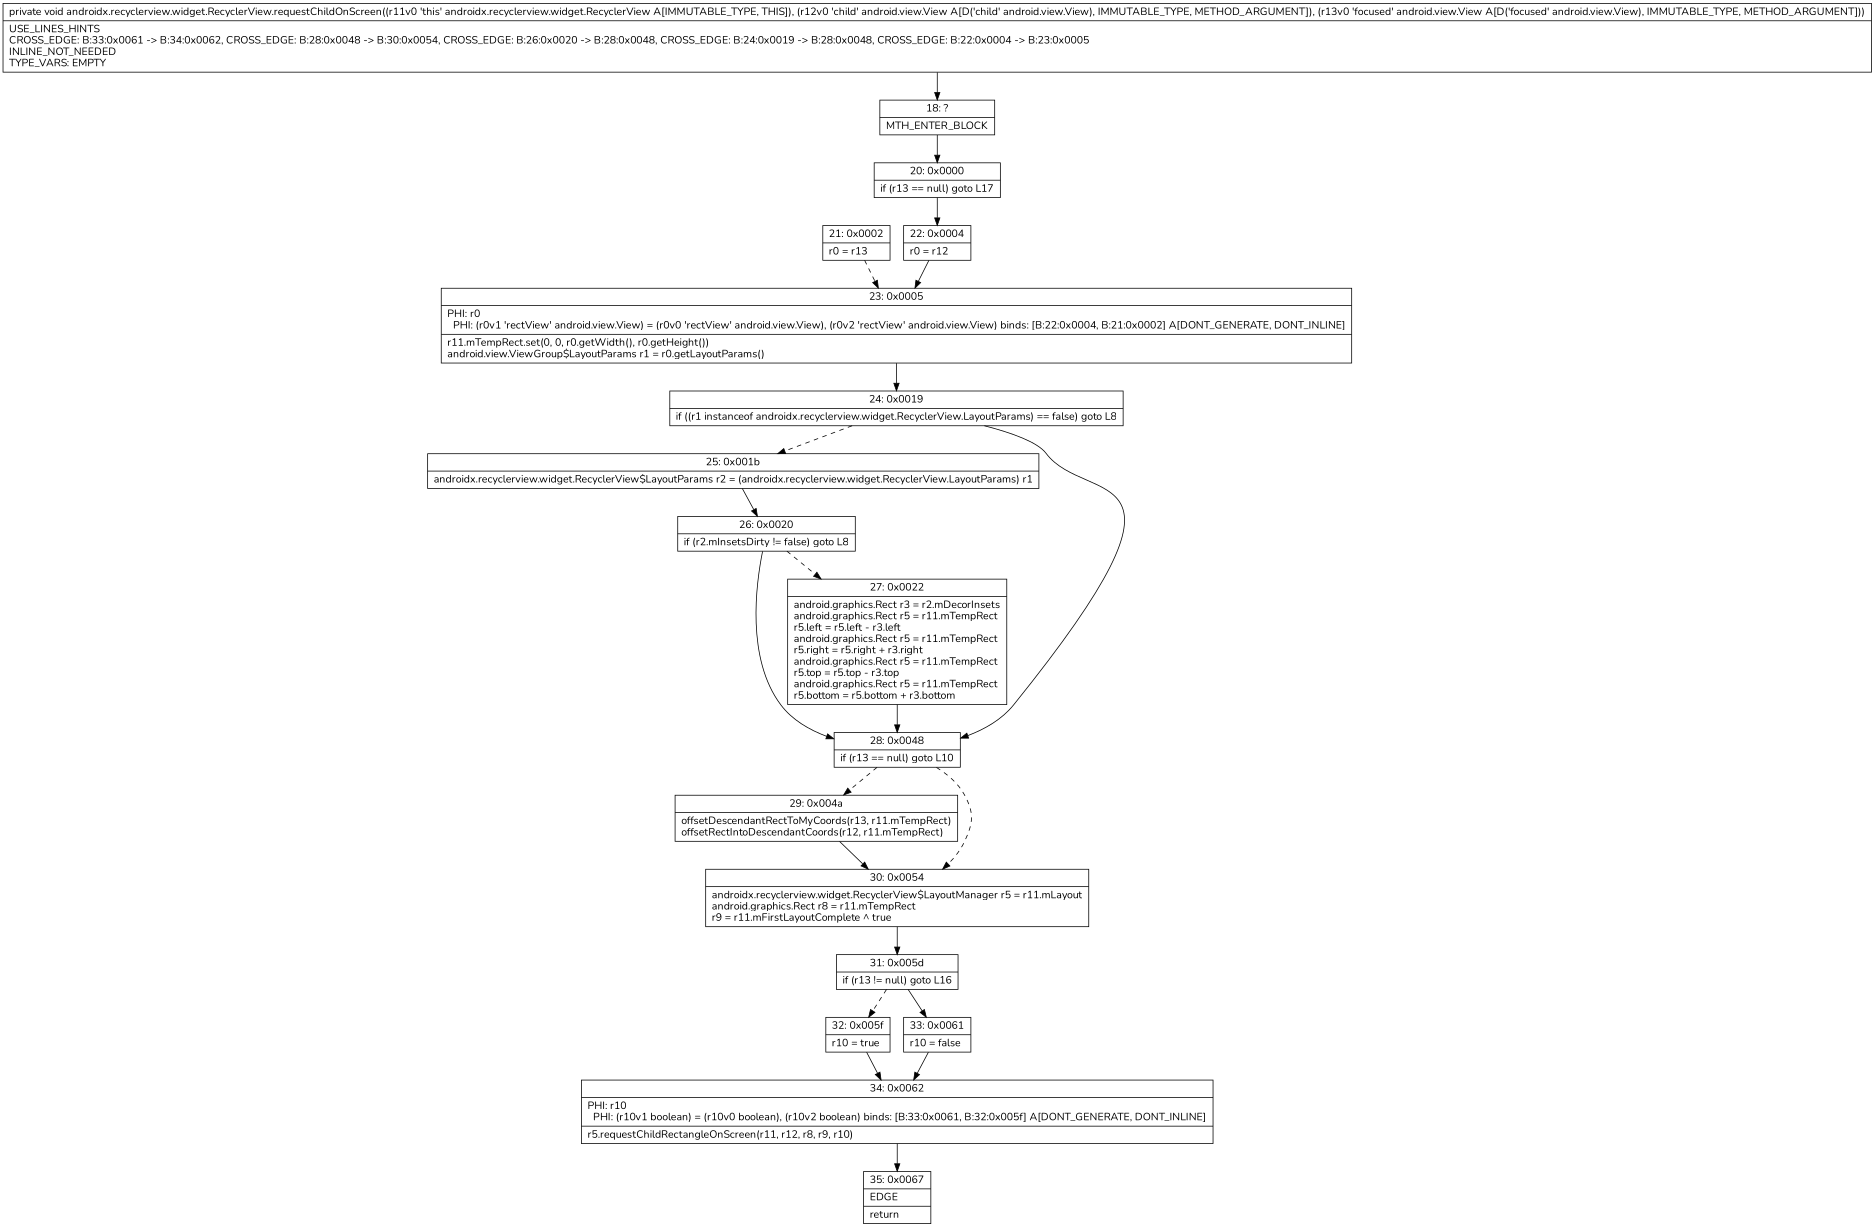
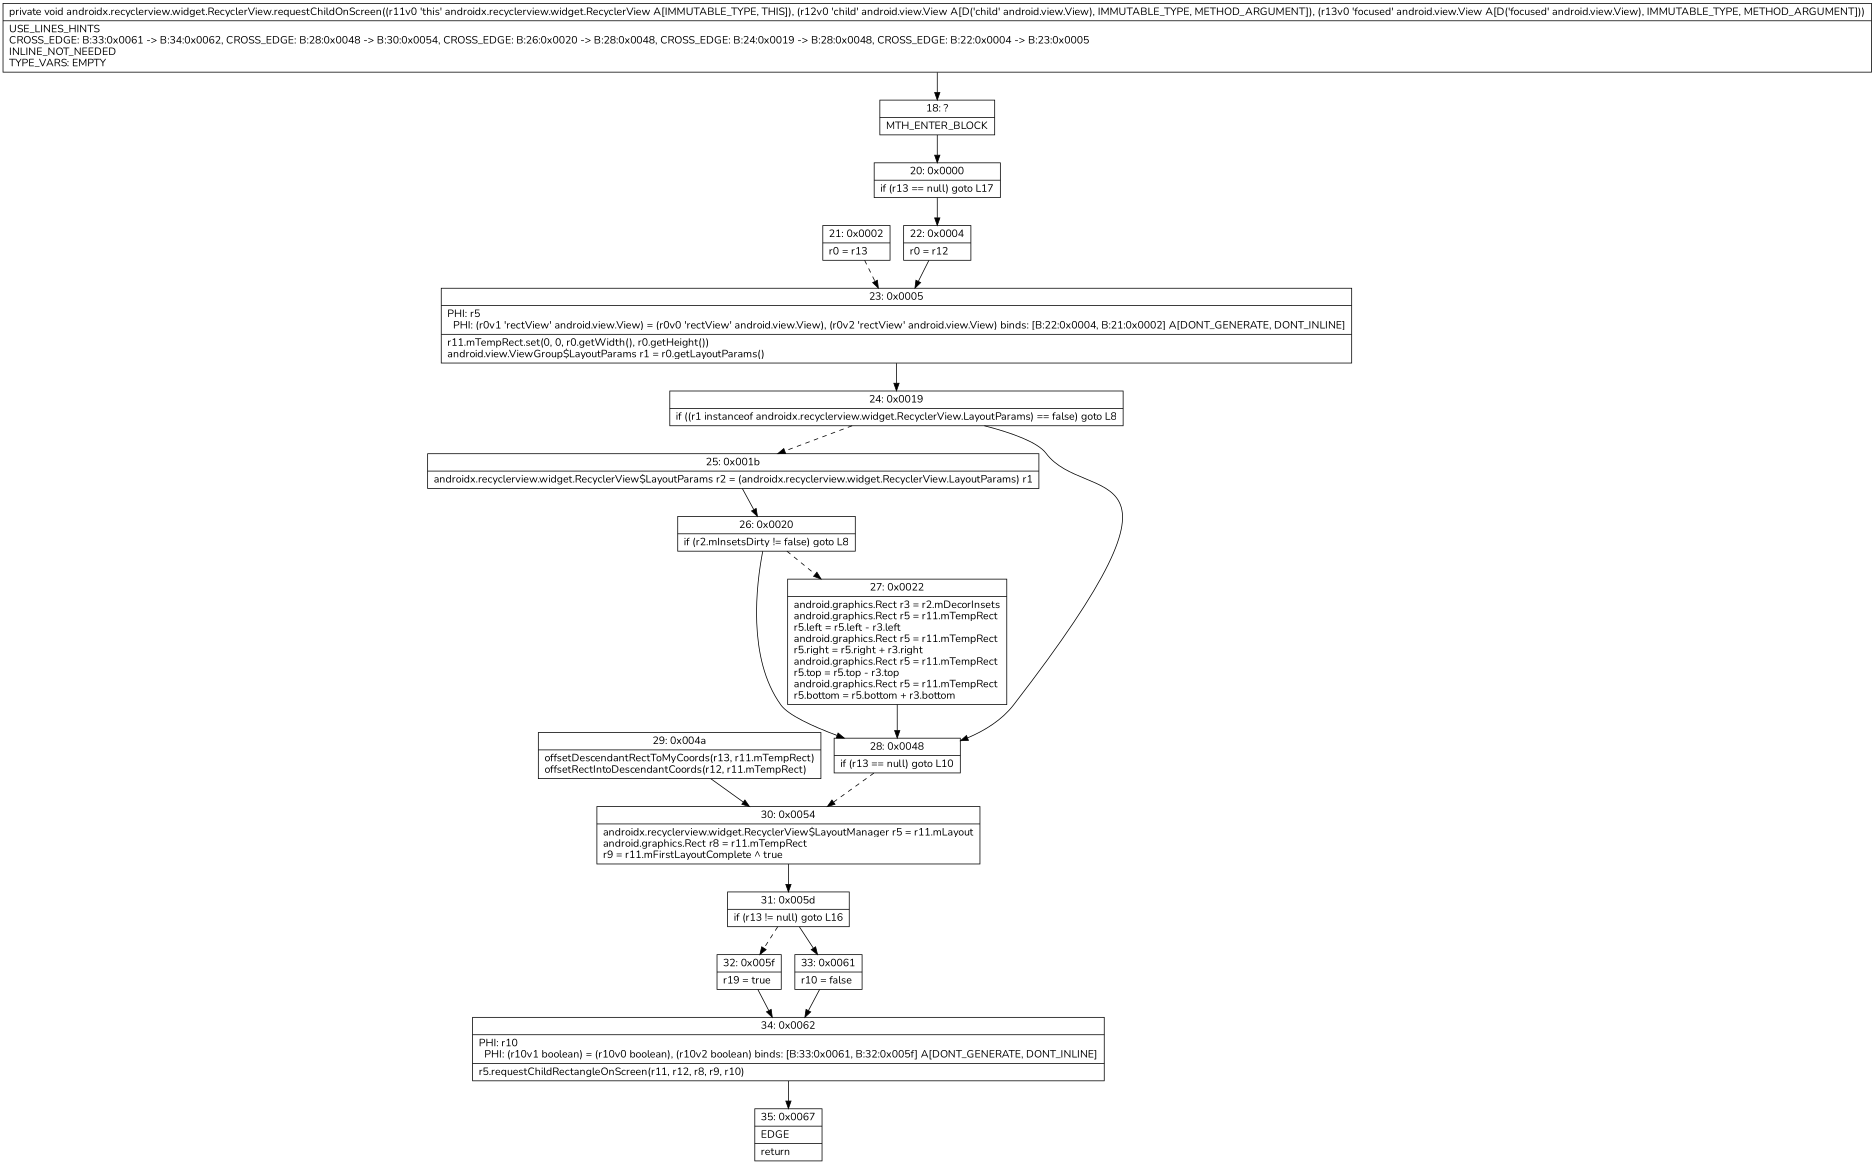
node "23: 0x0005": text "PHI: r0" -> "PHI: r5"
edge "28: 0x0048" -> "29: 0x004a": removed
node "32: 0x005f": text "r10 = true" -> "r19 = true"
